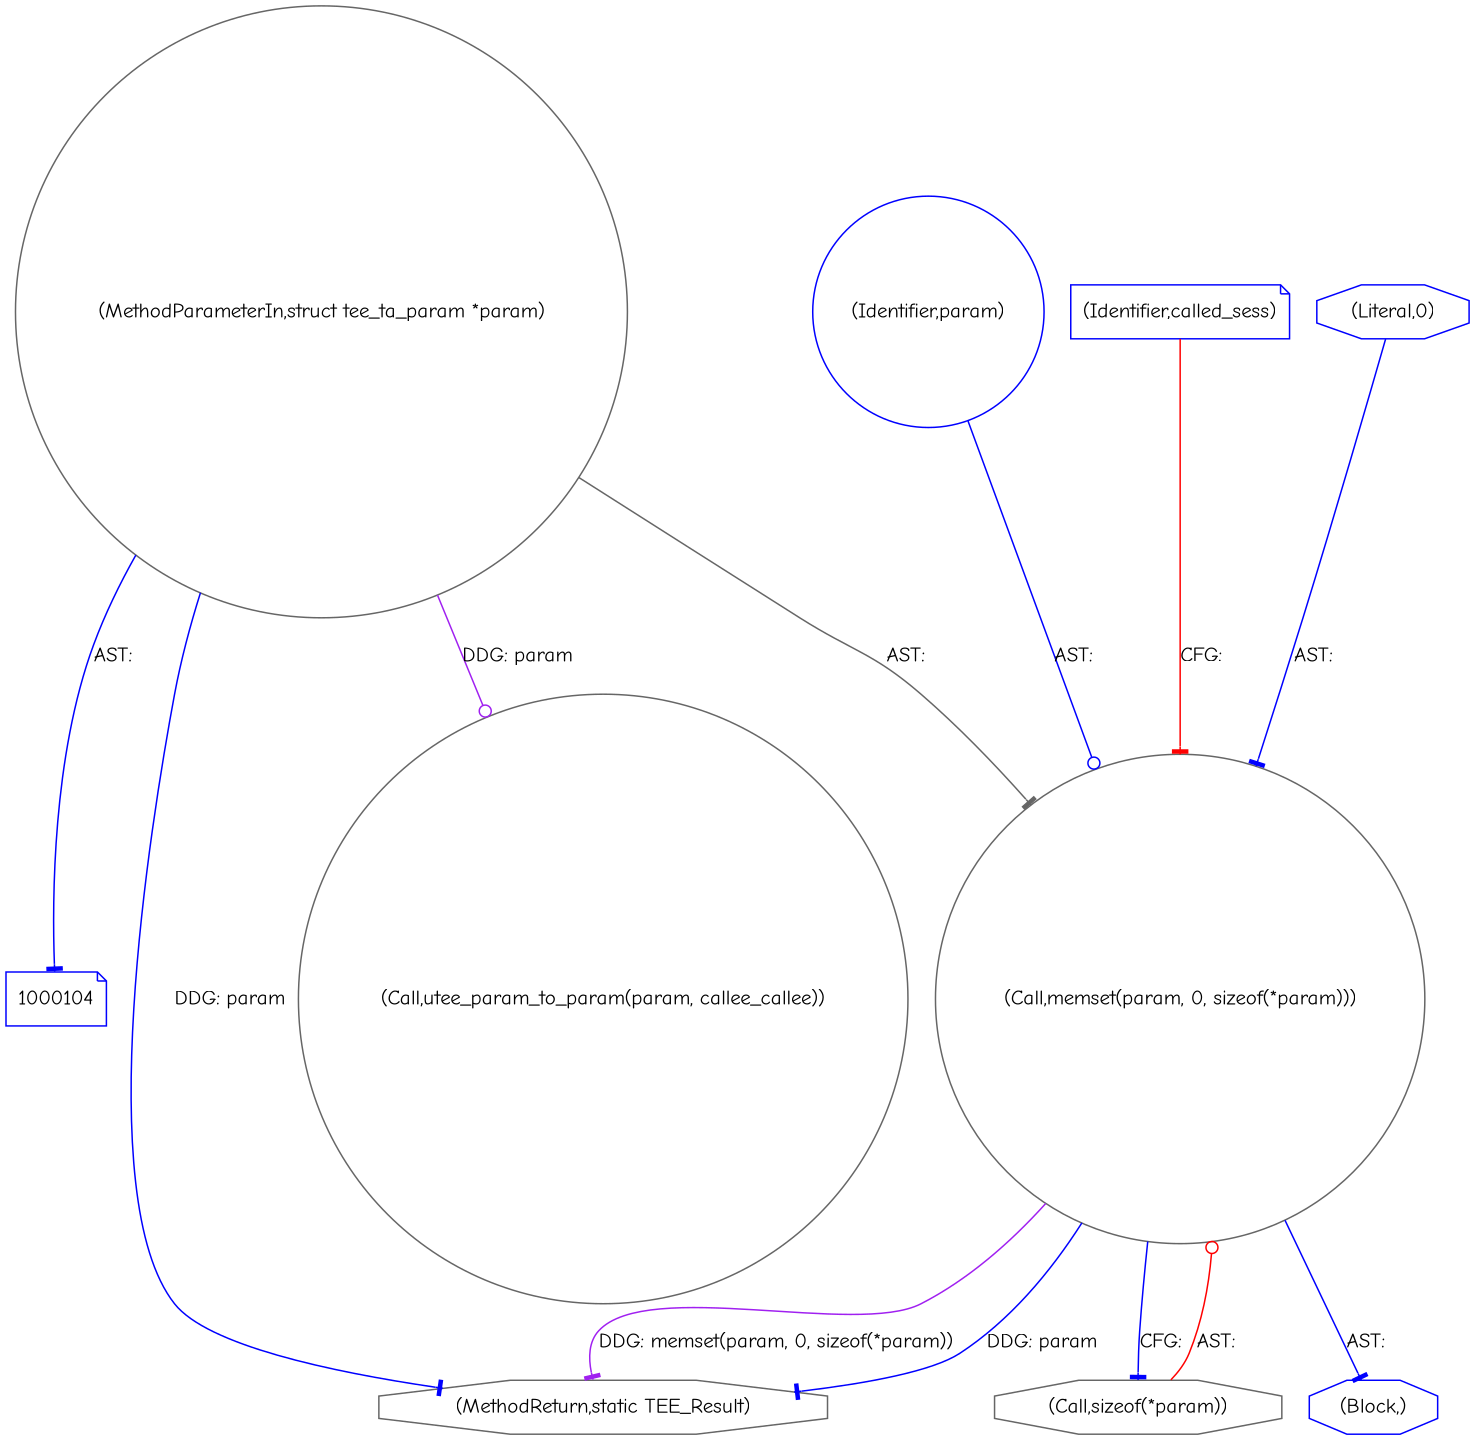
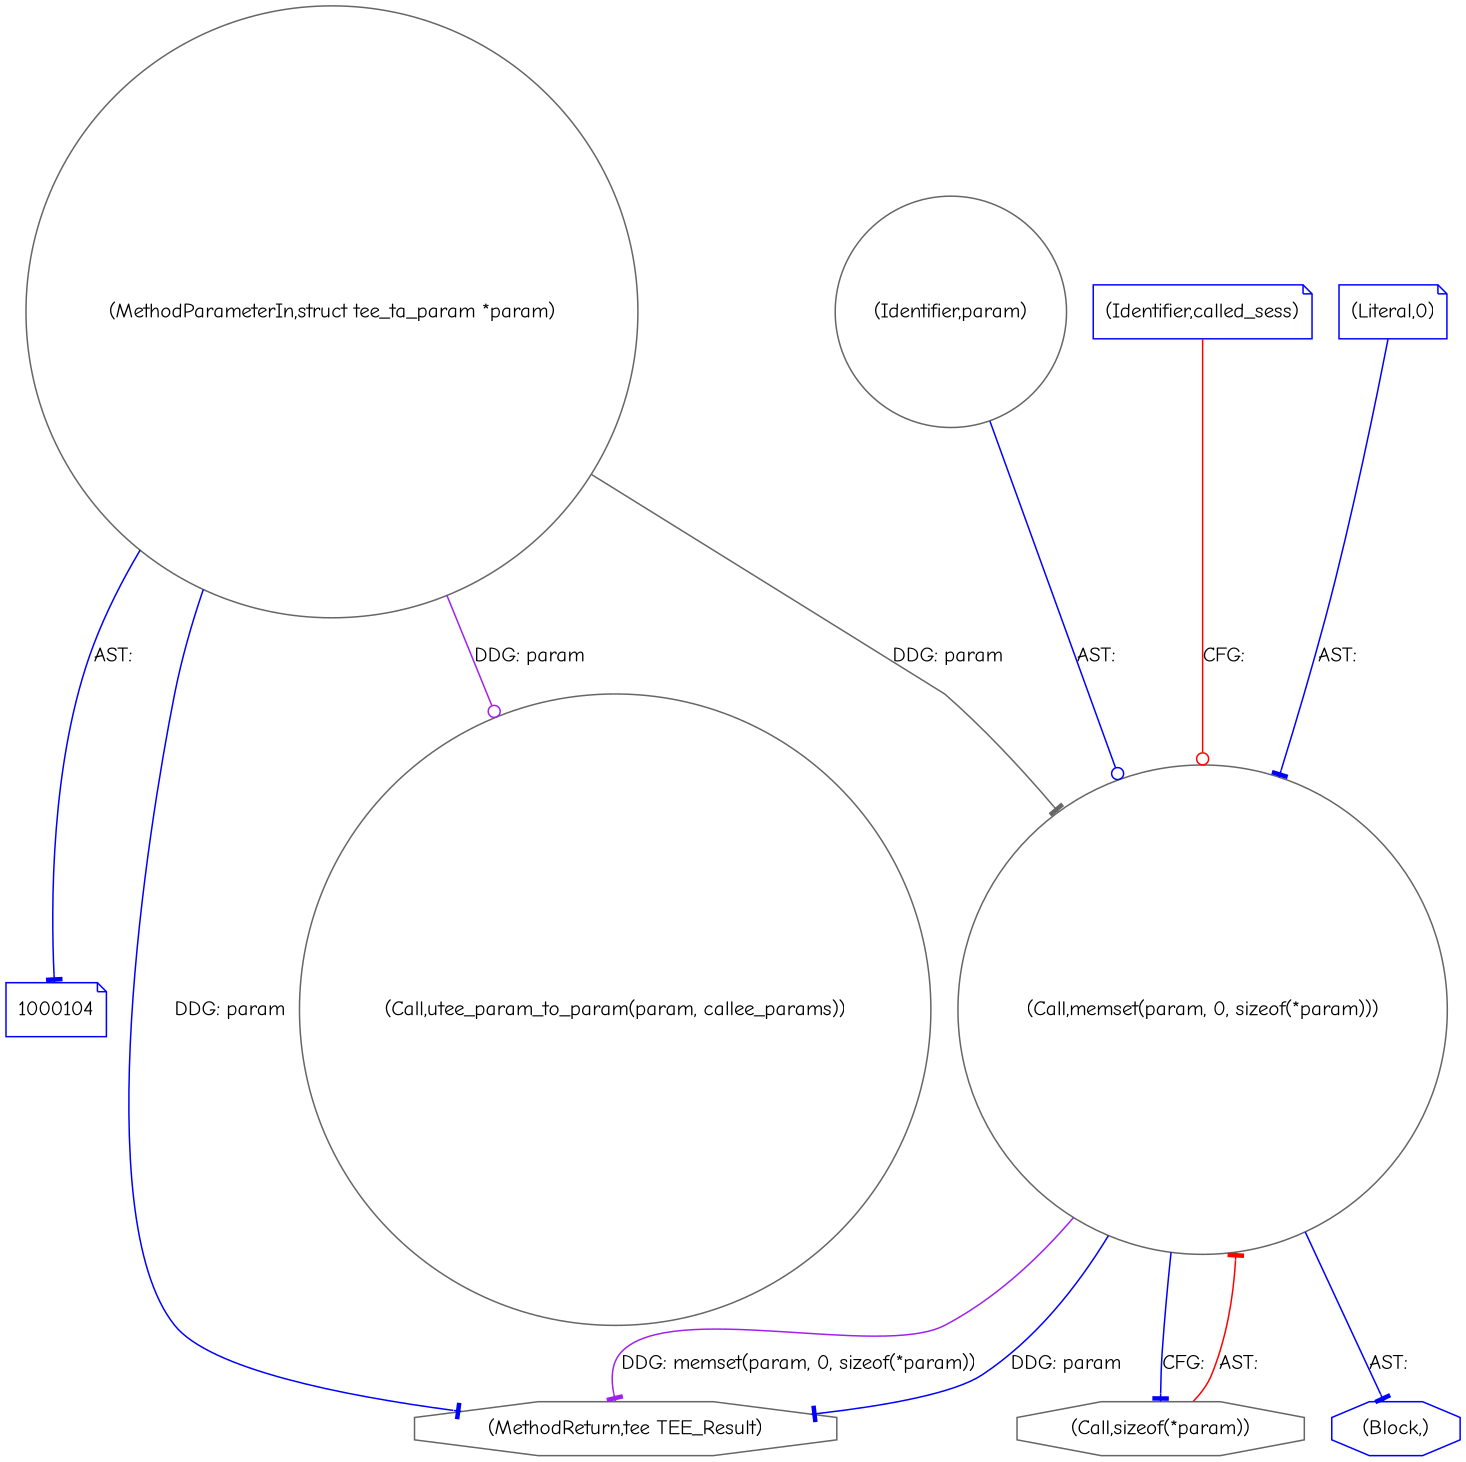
node "(Identifier,param)": color blue -> gray40
node "(Literal,0)": shape octagon -> note
edge "(Identifier,called_sess)" -> "(Call,memset(param, 0, sizeof(*param)))": arrowhead tee -> odot
edge "(MethodParameterIn,struct tee_ta_param *param)" -> "(Call,memset(param, 0, sizeof(*param)))": label "AST: " -> "DDG: param"
node "(Call,utee_param_to_param(param, callee_callee))": label "(Call,utee_param_to_param(param, callee_callee))" -> "(Call,utee_param_to_param(param, callee_params))"
edge "(Call,sizeof(*param))" -> "(Call,memset(param, 0, sizeof(*param)))": arrowhead odot -> tee
node "(MethodReturn,static TEE_Result)": label "(MethodReturn,static TEE_Result)" -> "(MethodReturn,tee TEE_Result)"
